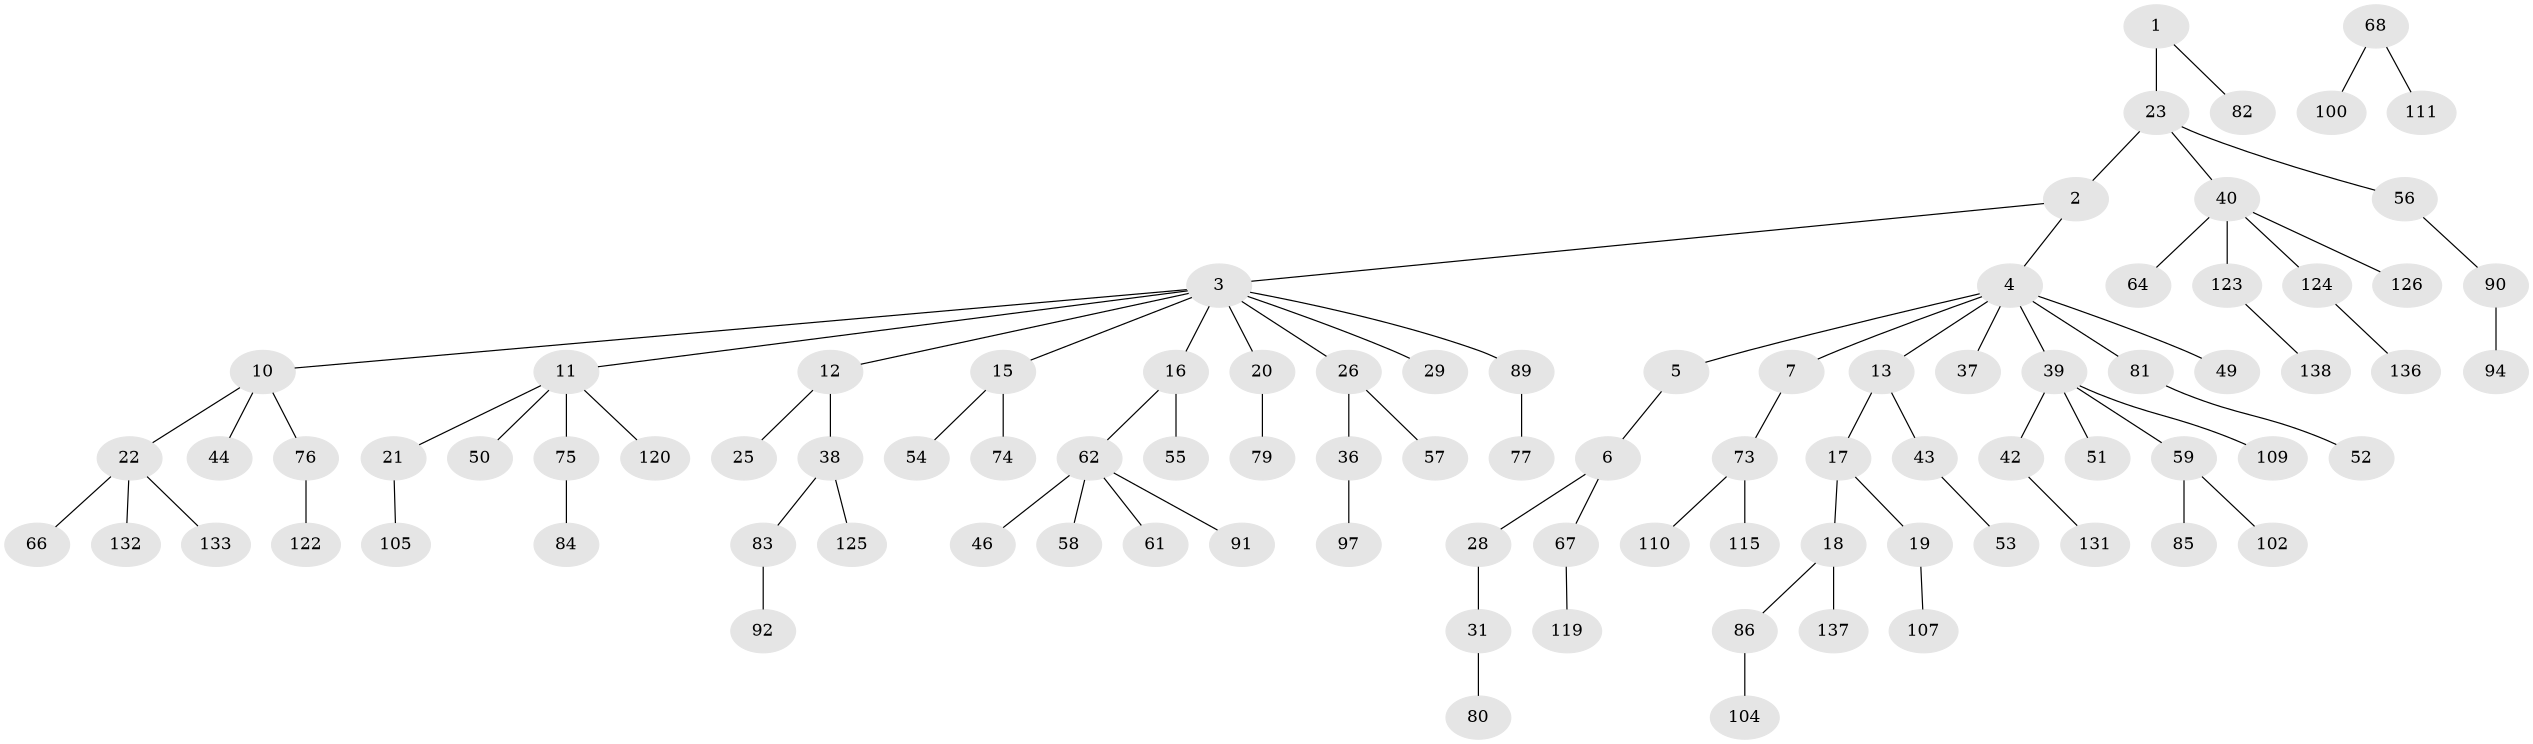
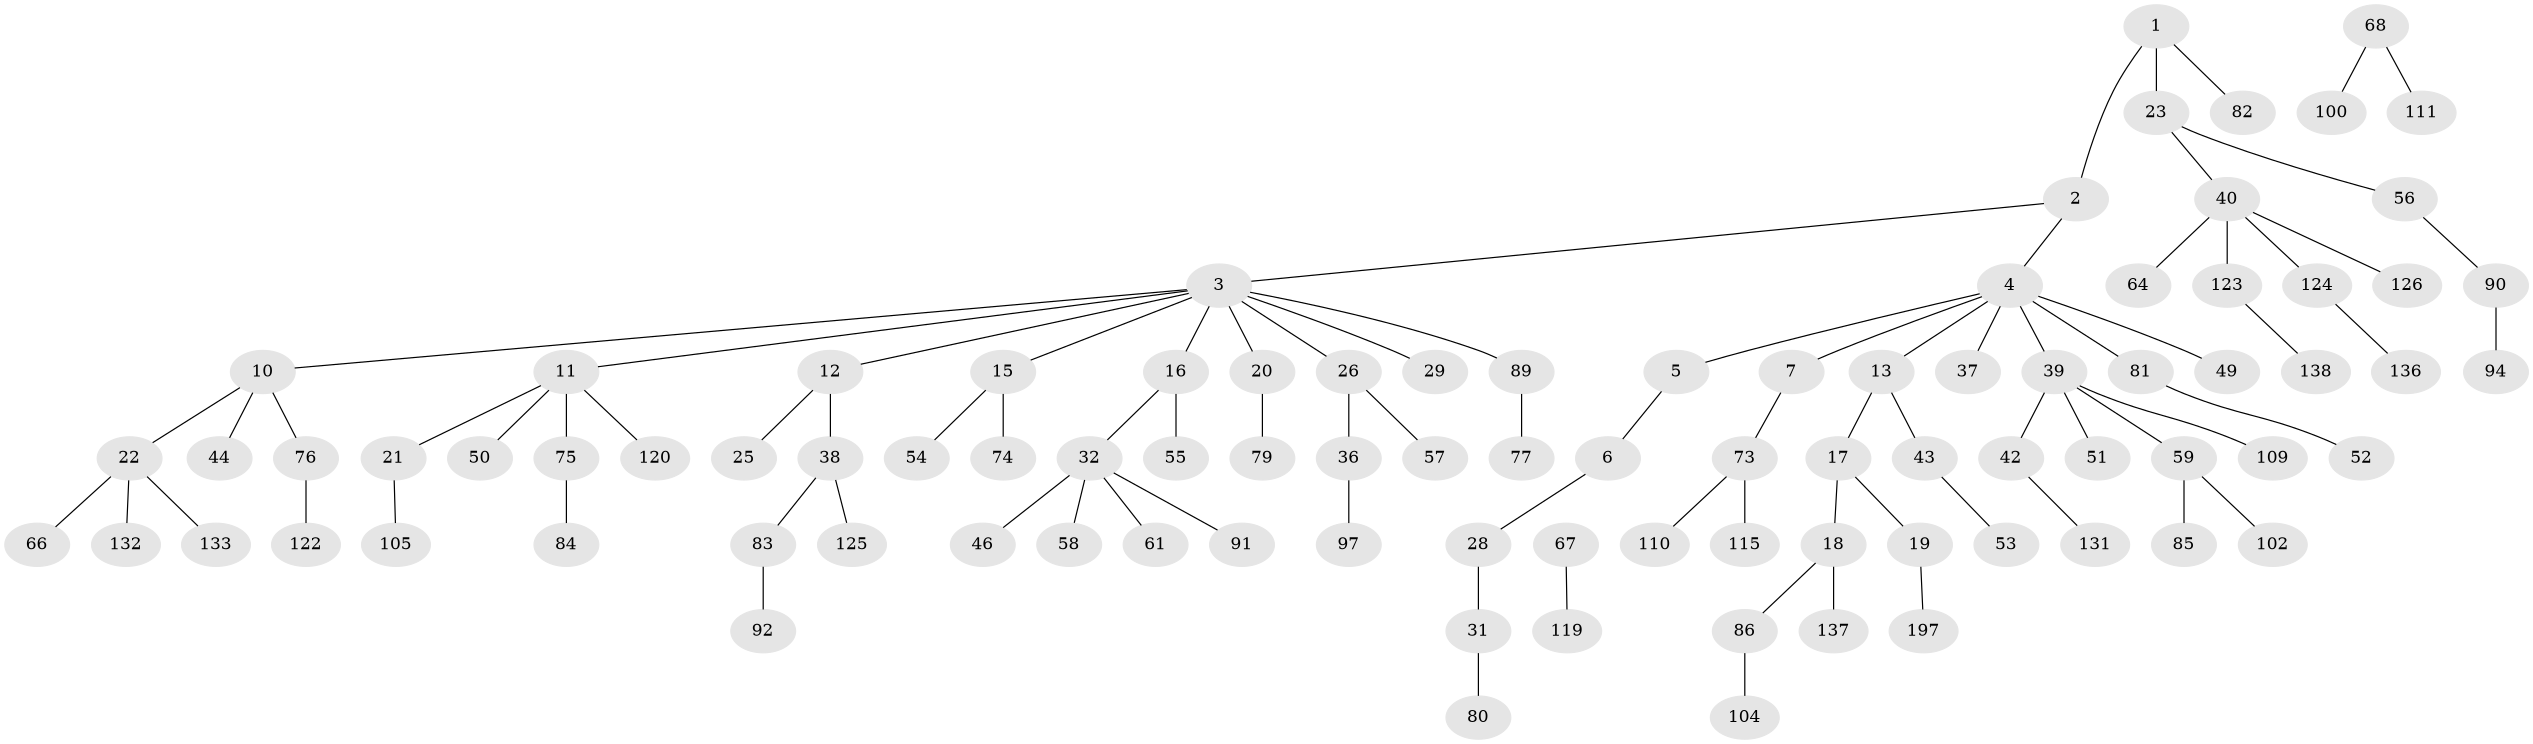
edge "23" -- "2": now "1" -- "2"
node "62": label "62" -> "32"
edge "6" -- "67": removed
node "107": label "107" -> "197"
